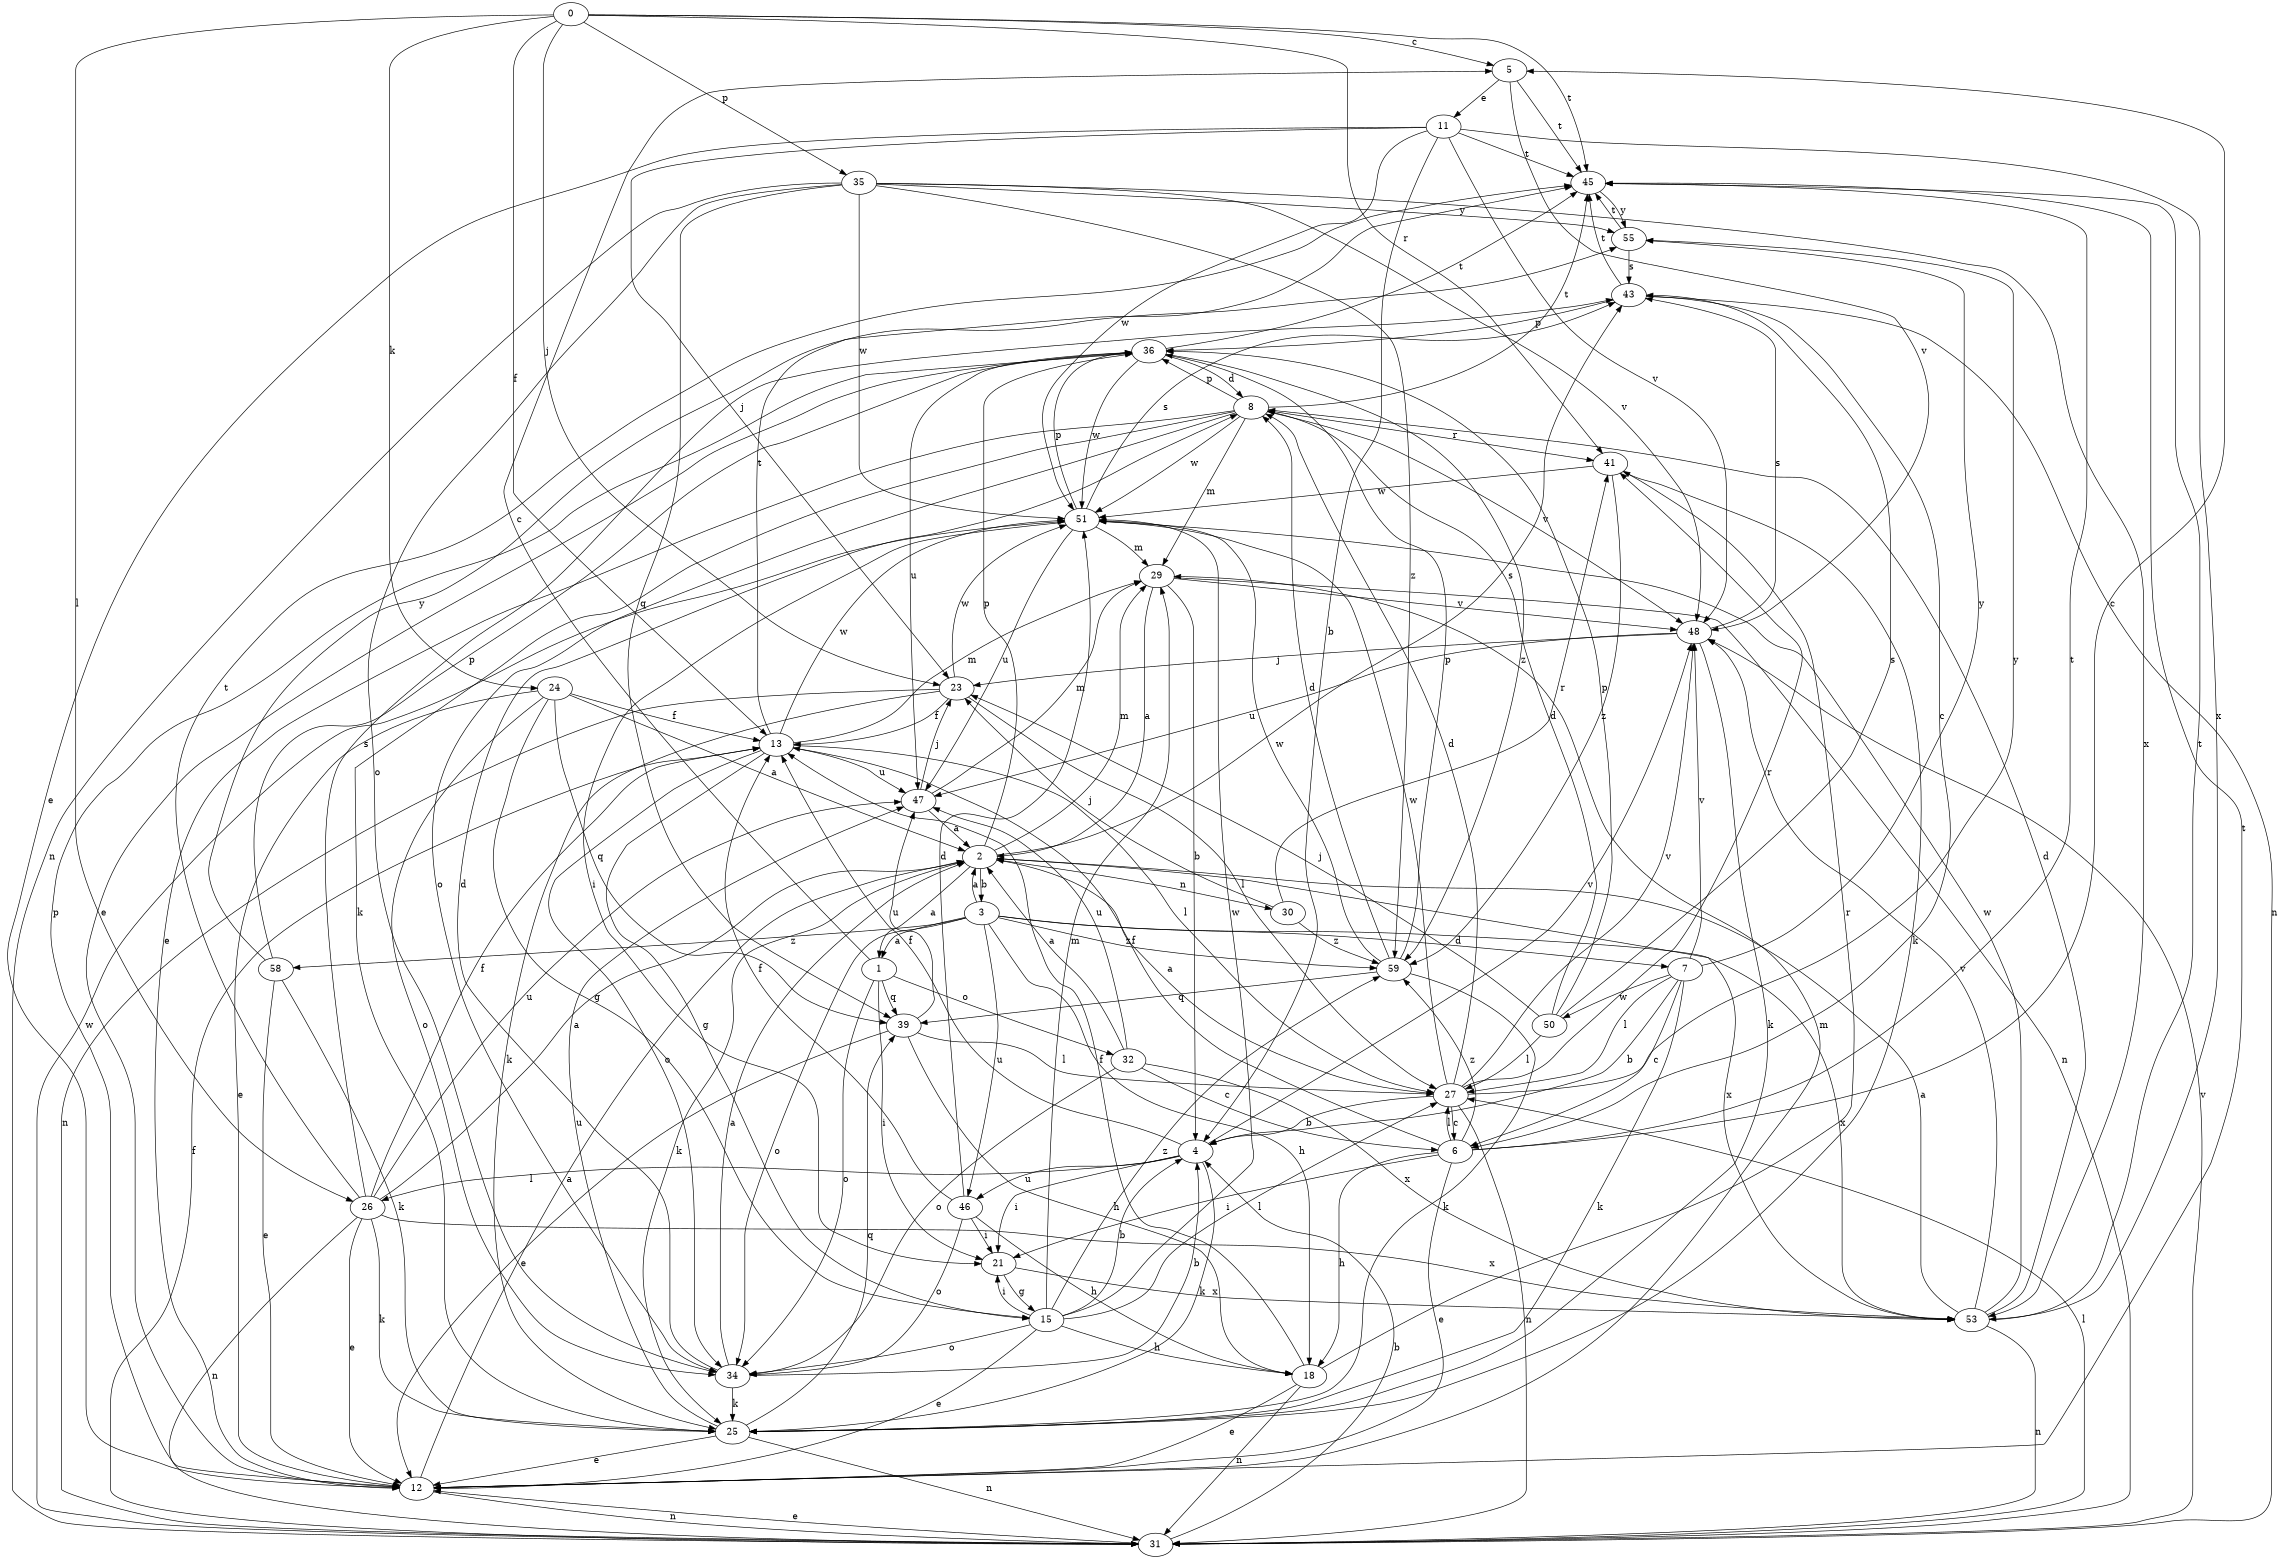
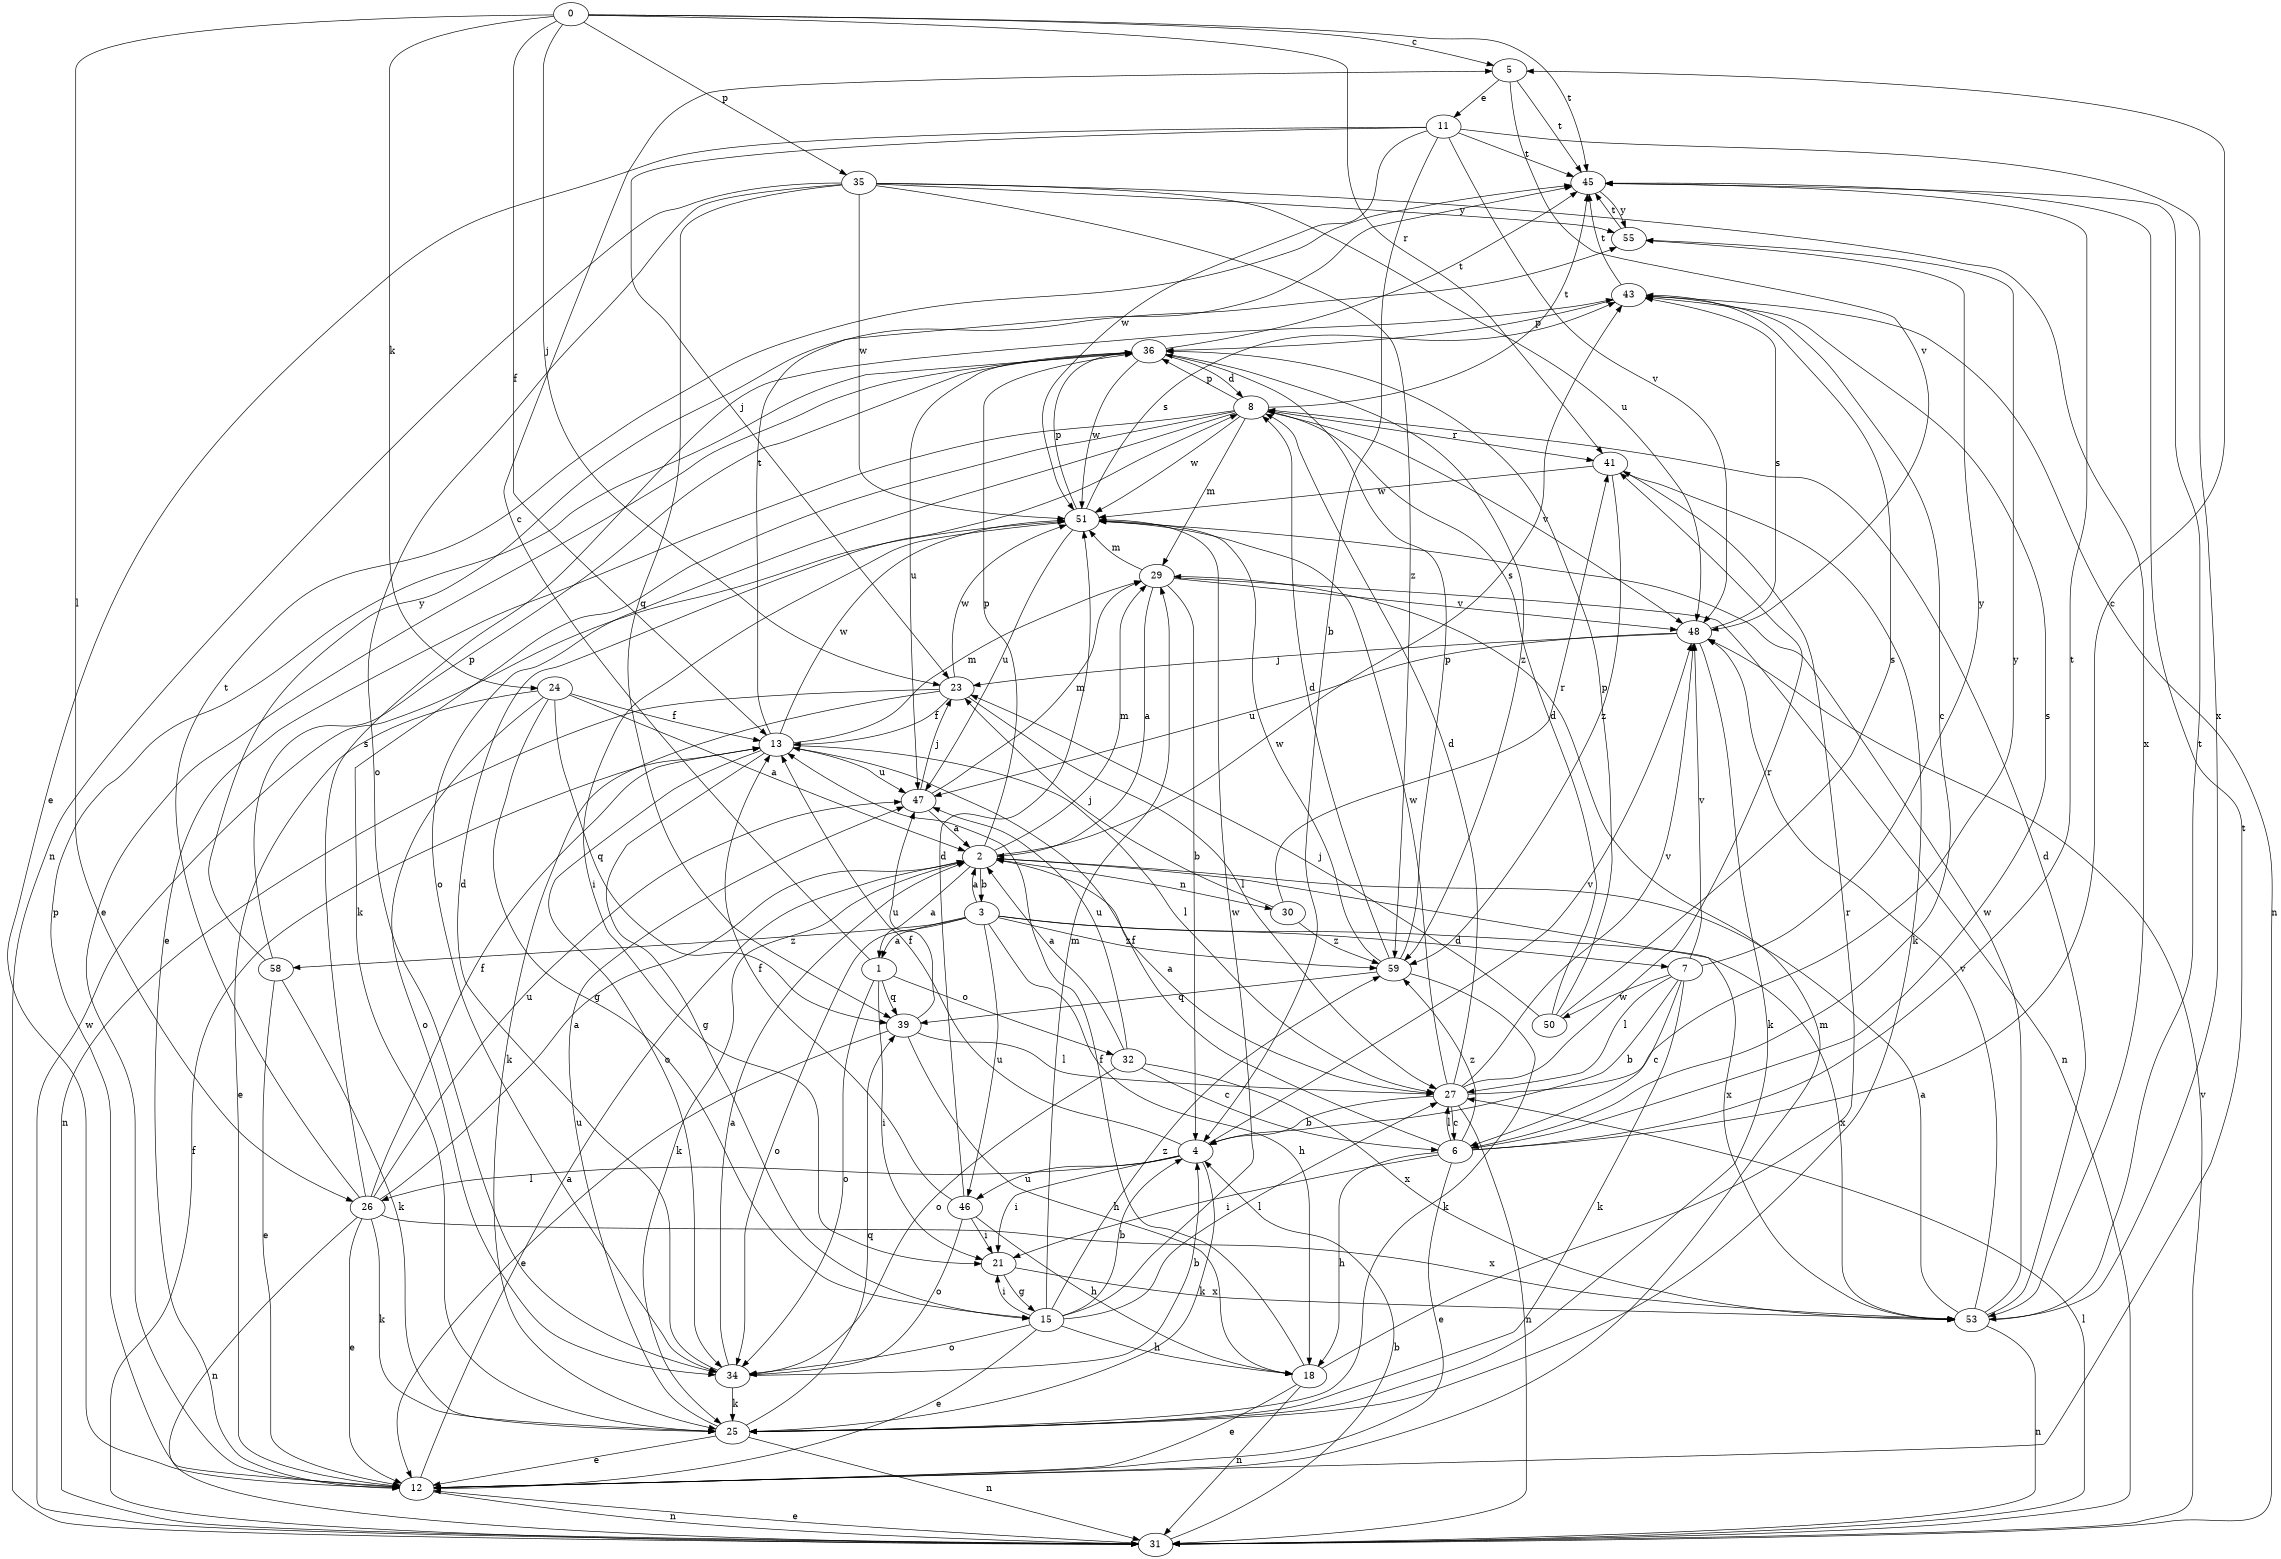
edge "55" -> "43": now "6" -> "43"
edge "35" -> "48": label "v" -> "u"
edge "51" -> "29": reversed
edge "50" -> "27": removed, label "l"
